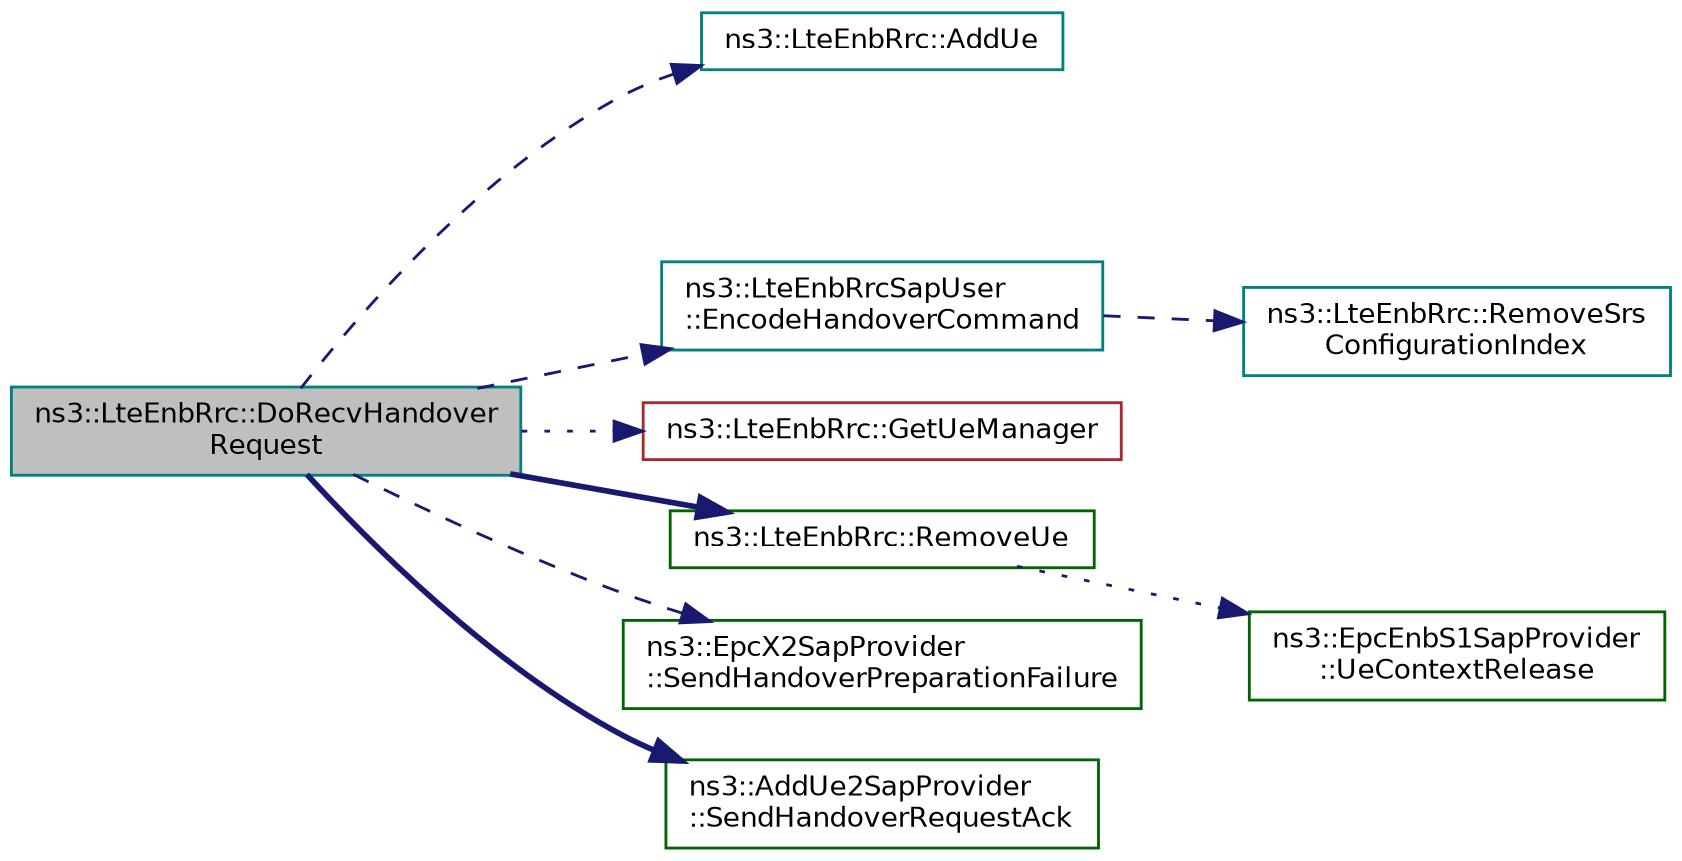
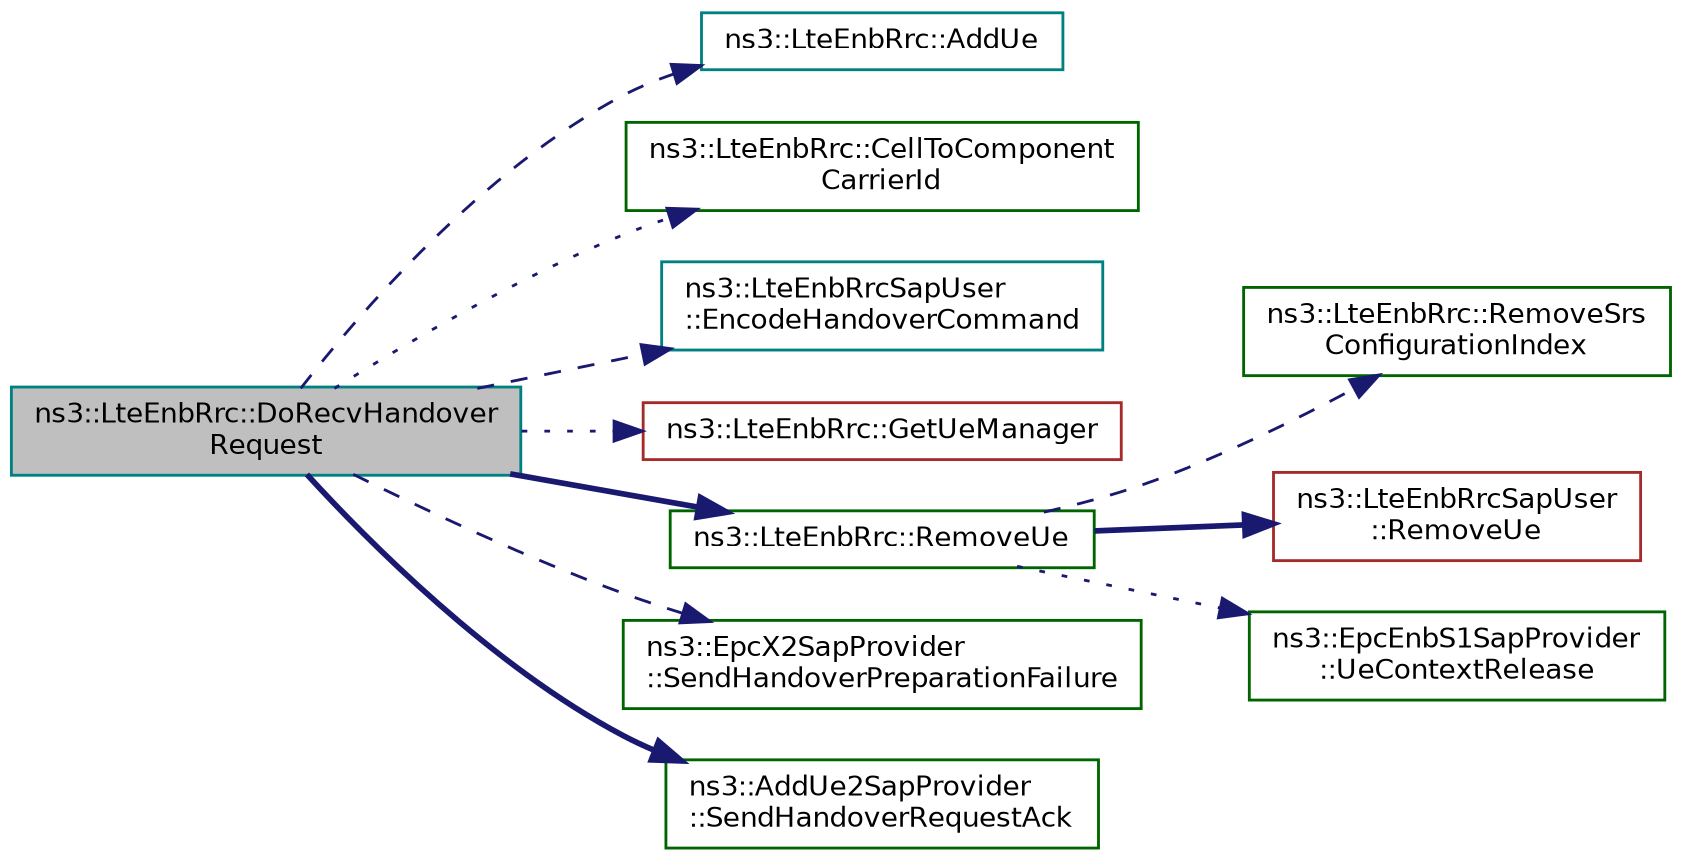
node "ns3::LteEnbRrc::CellToComponent CarrierId": added
edge "ns3::LteEnbRrcSapUser ::EncodeHandoverCommand" -> "ns3::LteEnbRrc::RemoveSrs ConfigurationIndex": now "ns3::LteEnbRrc::RemoveUe" -> "ns3::LteEnbRrc::RemoveSrs ConfigurationIndex"
node "ns3::LteEnbRrc::RemoveSrs ConfigurationIndex": color teal -> darkgreen
node "ns3::LteEnbRrcSapUser ::RemoveUe": added
